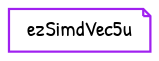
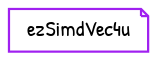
node "ezSimdVec5u": label "ezSimdVec5u" -> "ezSimdVec4u"
